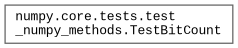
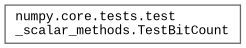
node "numpy.core.tests.test _numpy_methods.TestBitCount": label "numpy.core.tests.test _numpy_methods.TestBitCount" -> "numpy.core.tests.test _scalar_methods.TestBitCount"
